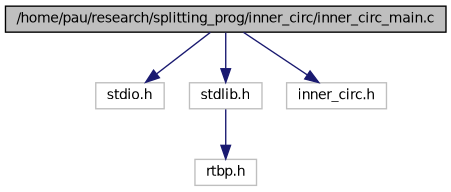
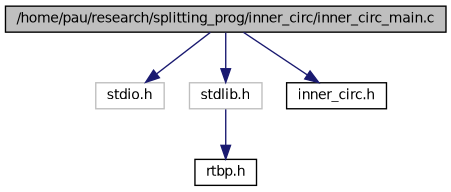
node "inner_circ.h": color grey75 -> black
node "rtbp.h": color grey75 -> black
